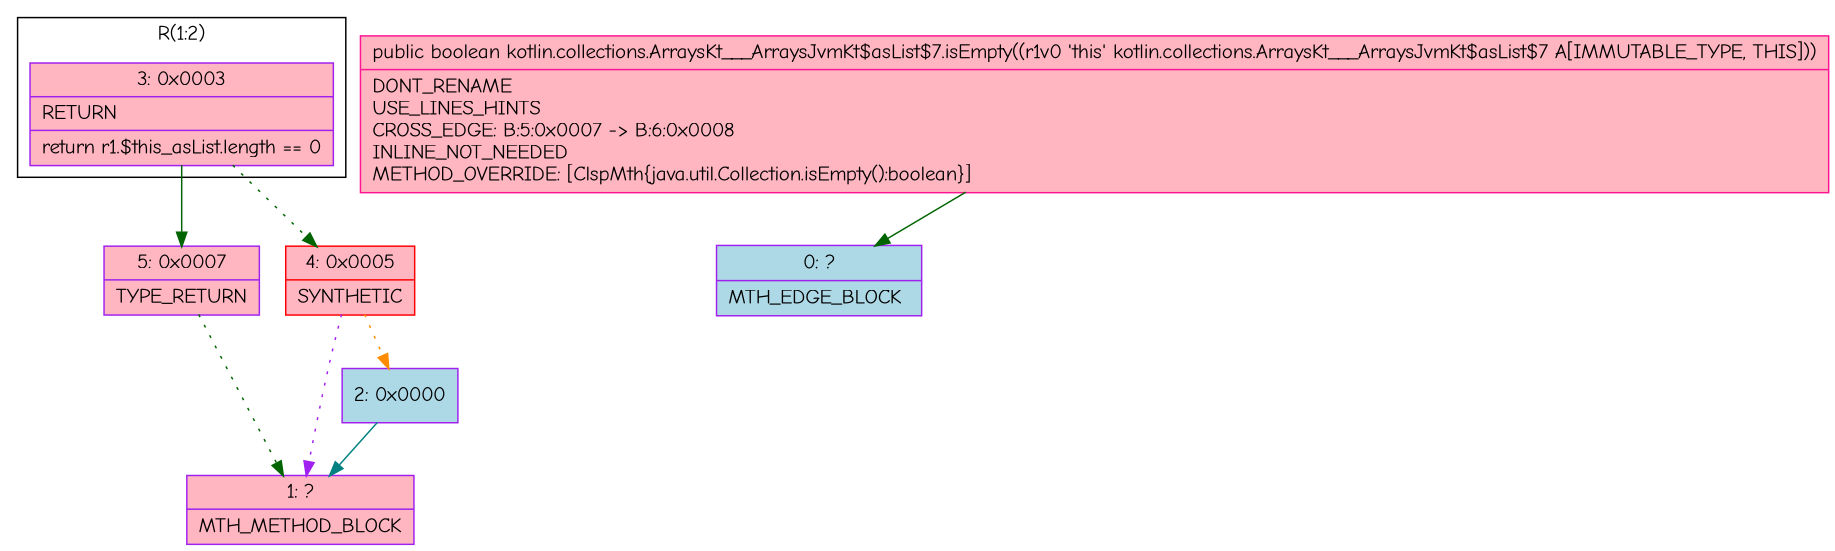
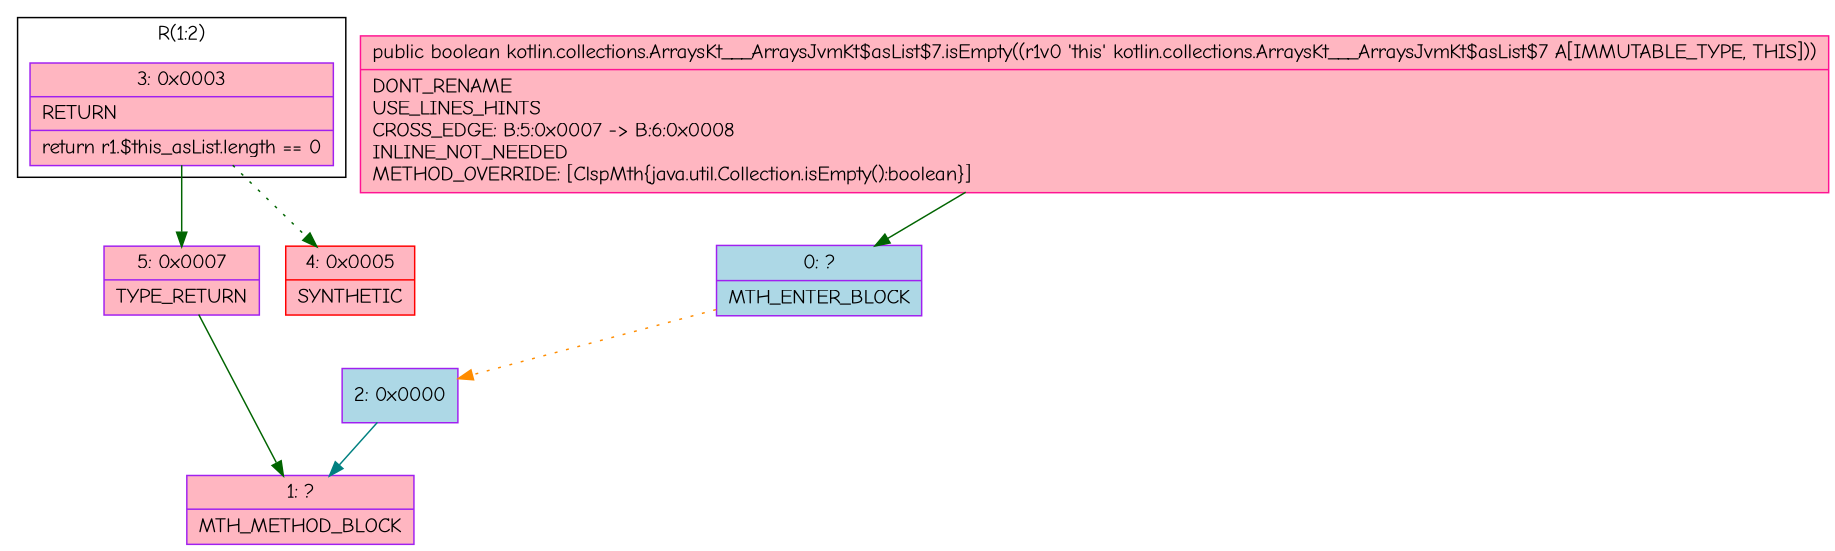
node "0: ?": text "MTH_EDGE_BLOCK" -> "MTH_ENTER_BLOCK"
edge "4: 0x0005" -> "2: 0x0000": now "0: ?" -> "2: 0x0000"
edge "4: 0x0005" -> "1: ?": removed
edge "5: 0x0007" -> "1: ?": style dotted -> solid
